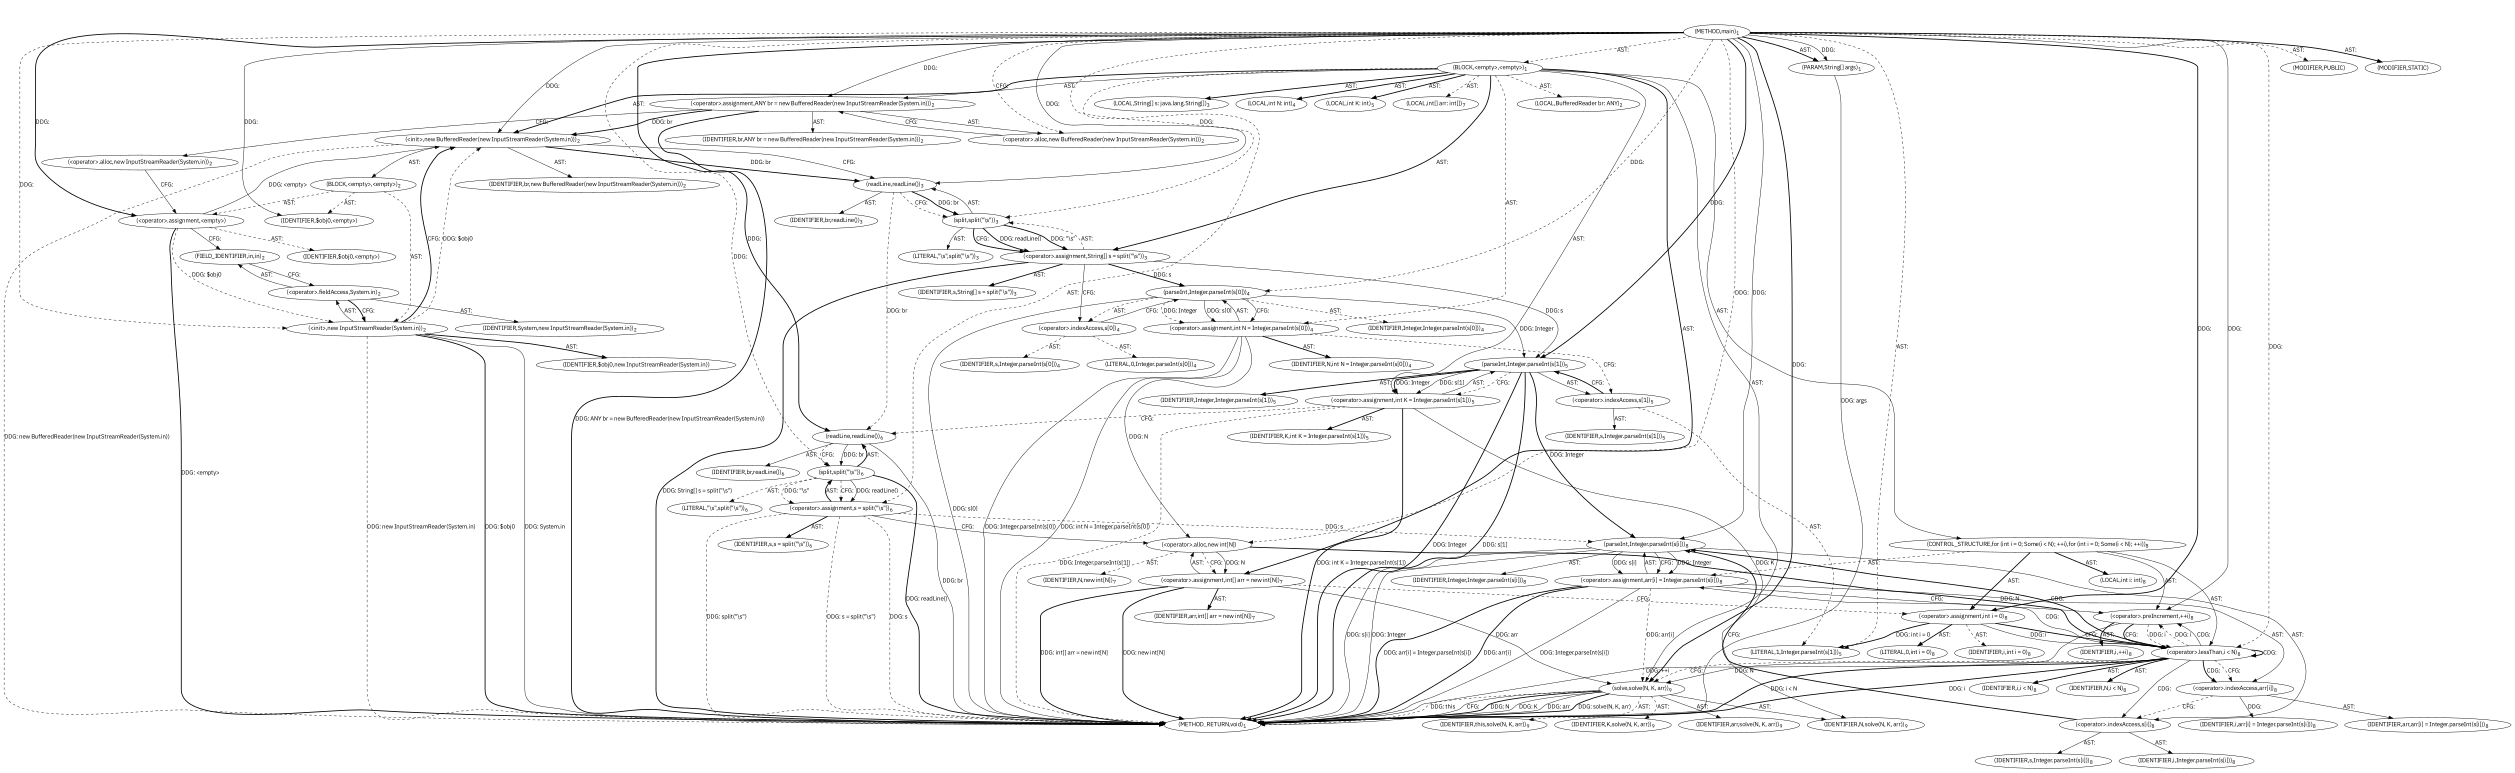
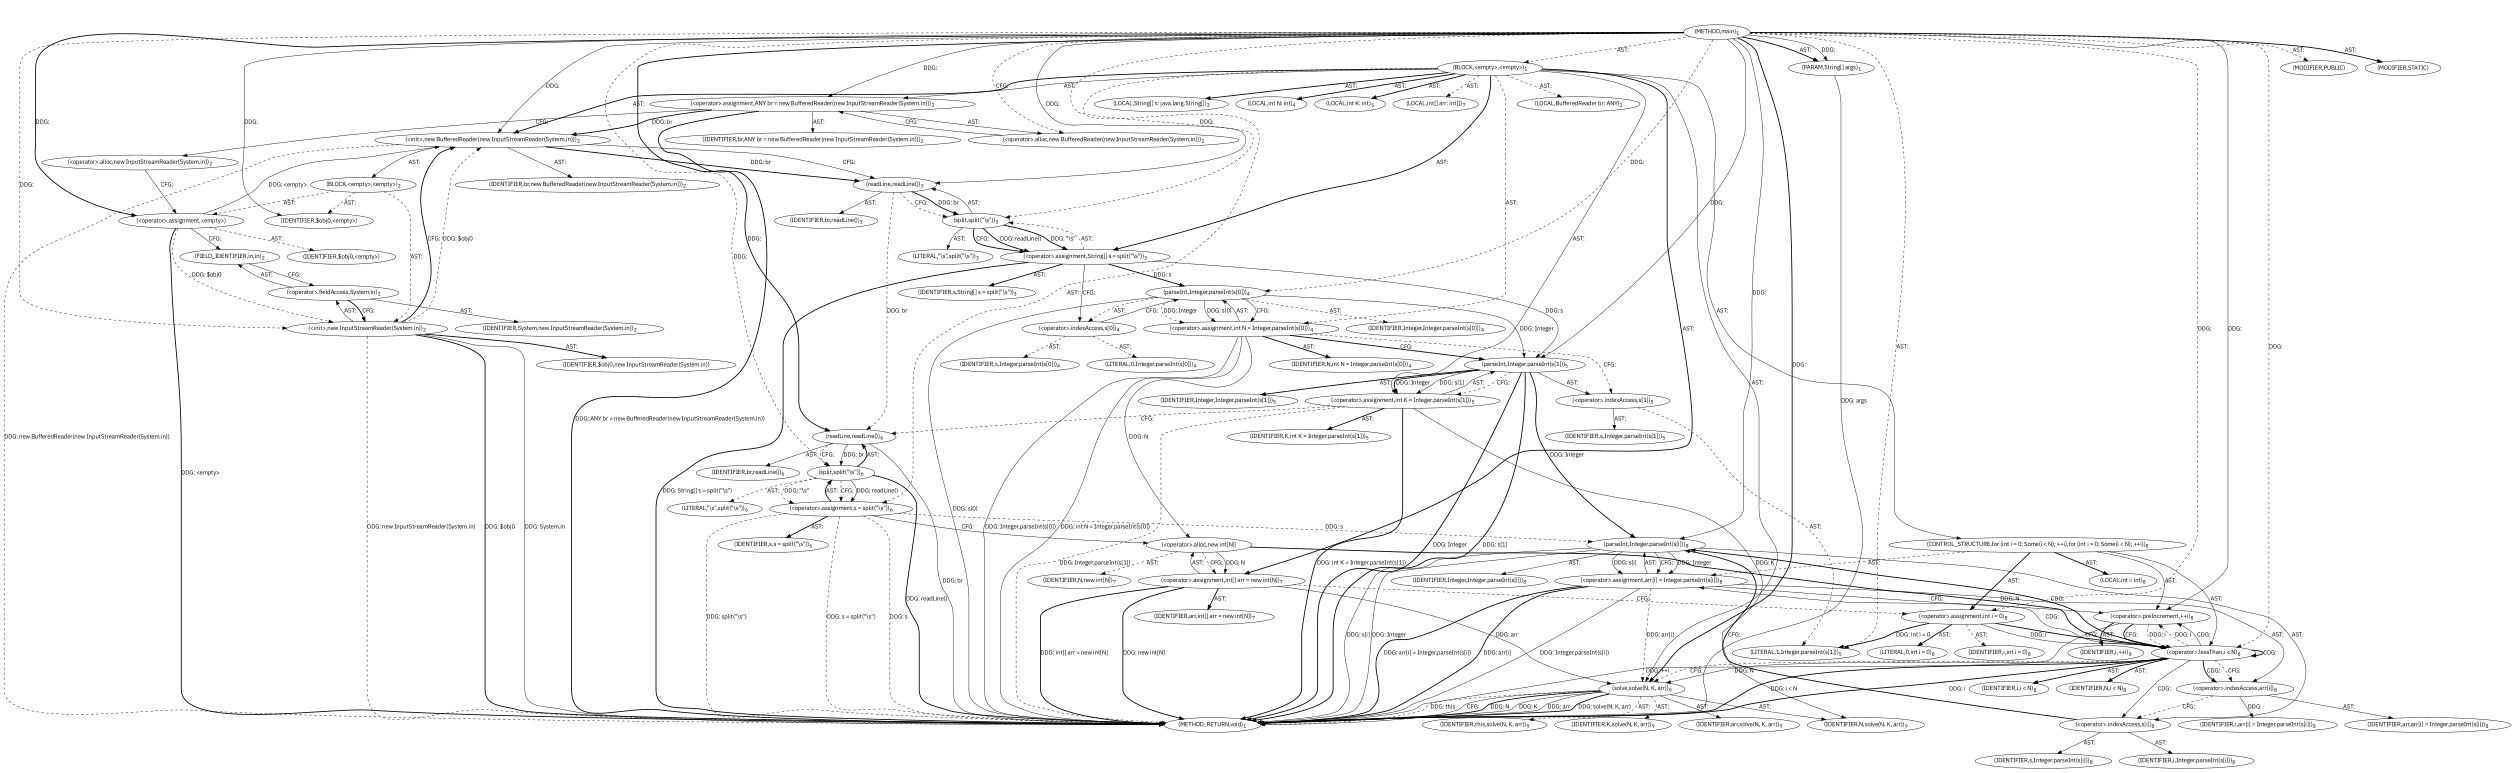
edge "(METHOD,main)" -> "(<operator>.assignment,int i = 0)": style bold -> dashed
edge "(METHOD,main)" -> "(parseInt,Integer.parseInt(s[1]))": style bold -> solid
edge "(<operator>.indexAccess,s[1])" -> "(parseInt,Integer.parseInt(s[1]))": now "(<operator>.assignment,int N = Integer.parseInt(s[0]))" -> "(parseInt,Integer.parseInt(s[1]))"
edge "(METHOD,main)" -> "(<operator>.alloc,new int[N])": removed, label "DDG:"
